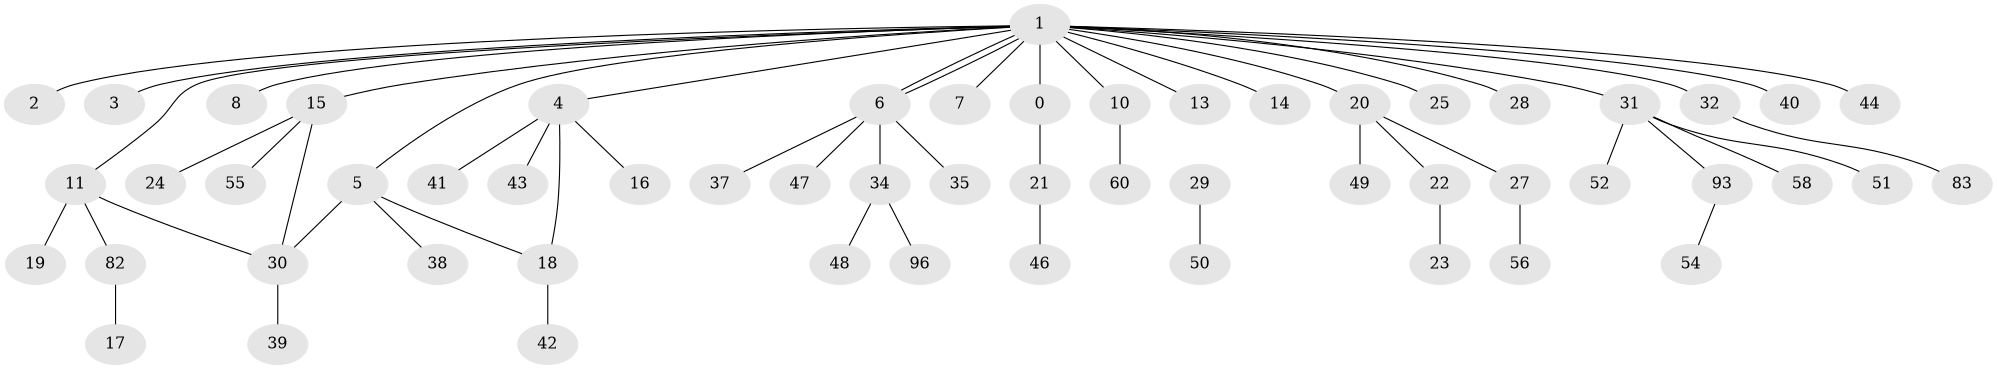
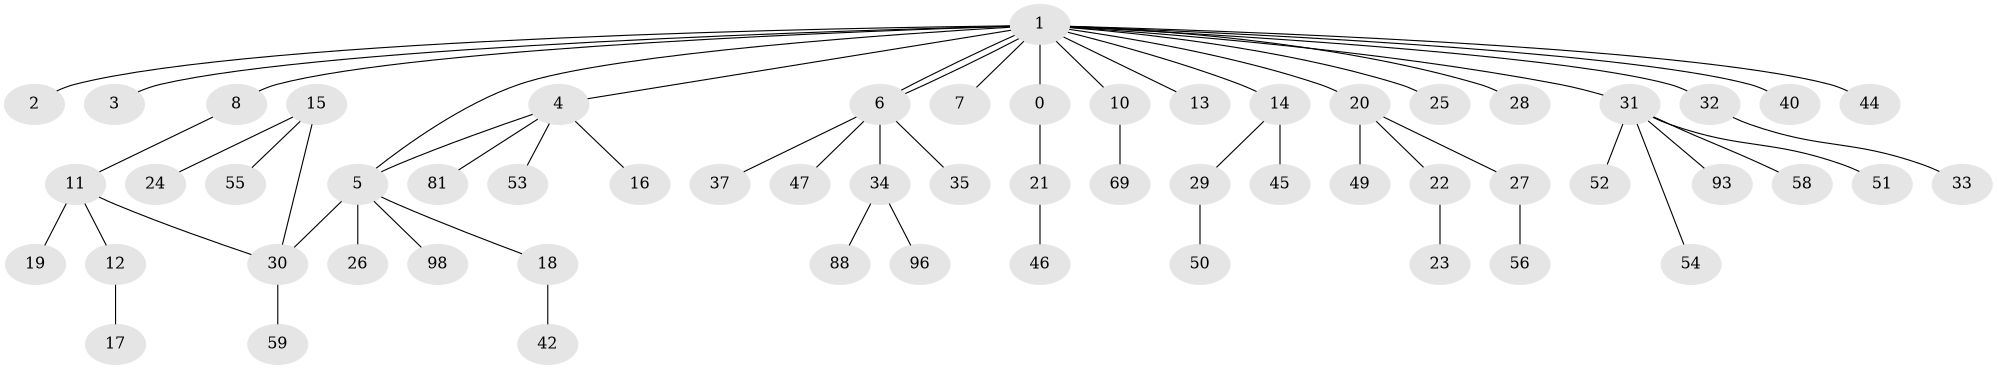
edge "1" -- "11": now "8" -- "11"
edge "1" -- "15": removed
edge "14" -- "29": added
node "41": label "41" -> "81"
node "43": label "43" -> "53"
node "60": label "60" -> "69"
node "45": added
node "83": label "83" -> "33"
edge "4" -- "18": now "4" -- "5"
edge "93" -- "54": now "31" -- "54"
node "82": label "82" -> "12"
node "26": added
node "38": label "38" -> "98"
node "48": label "48" -> "88"
node "39": label "39" -> "59"
